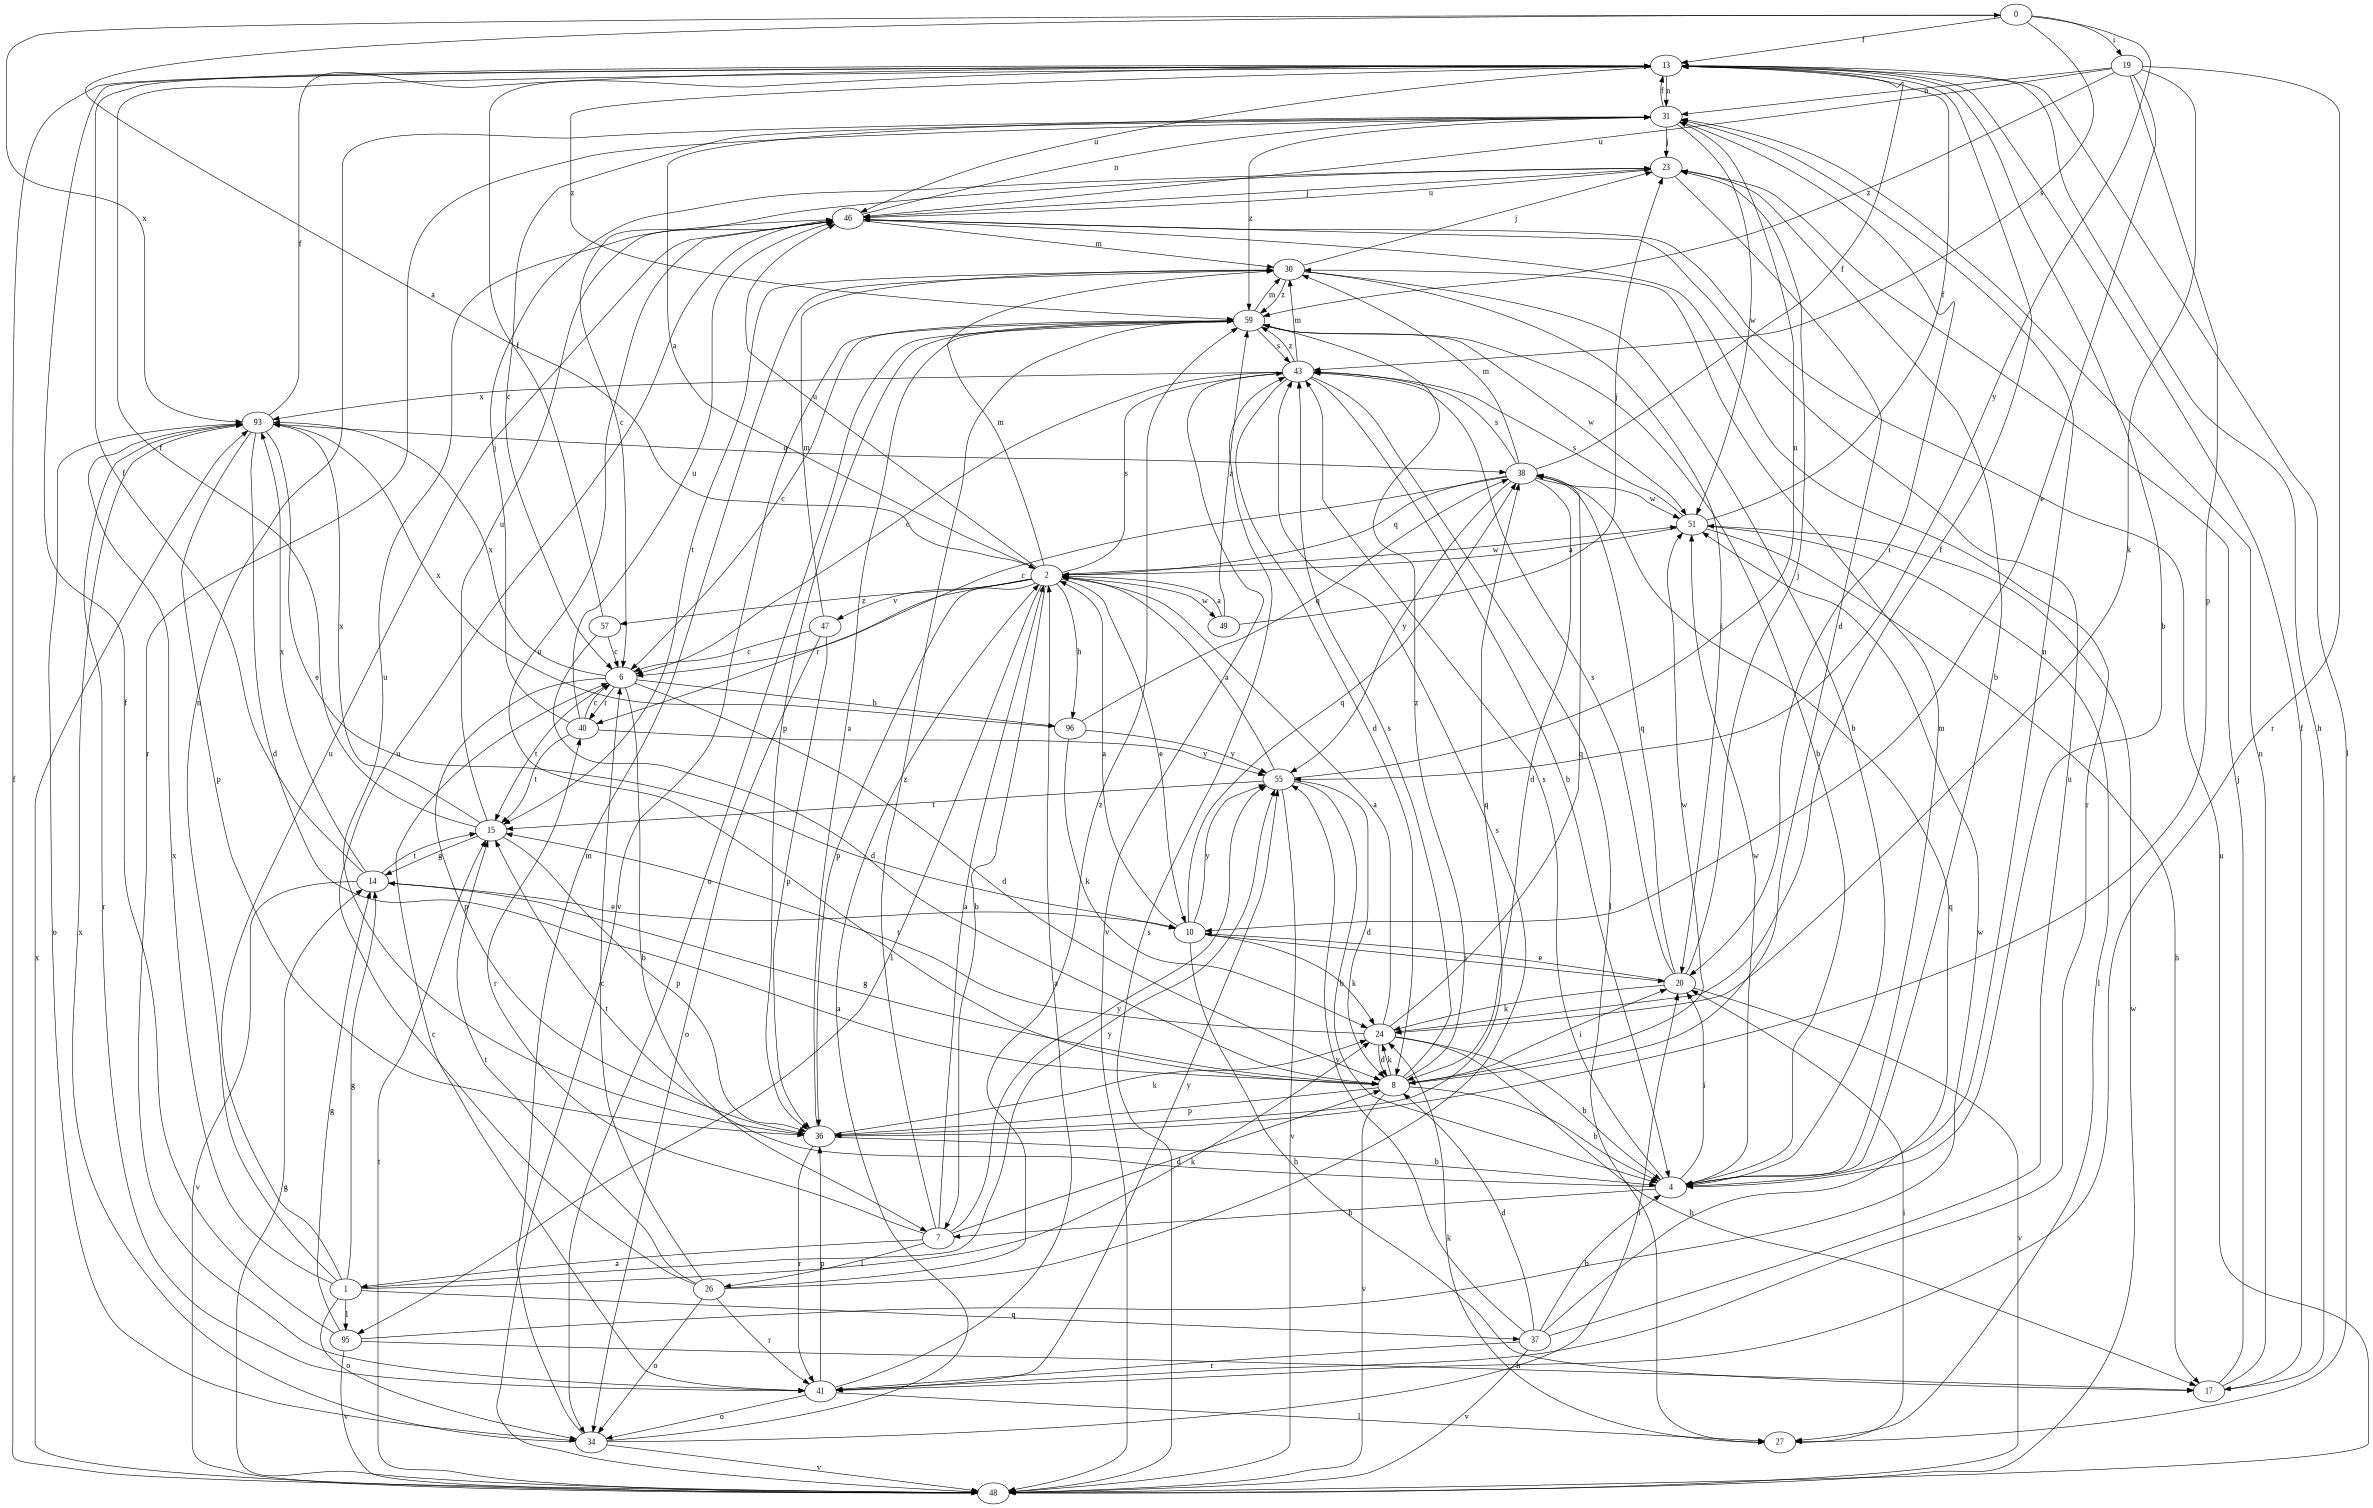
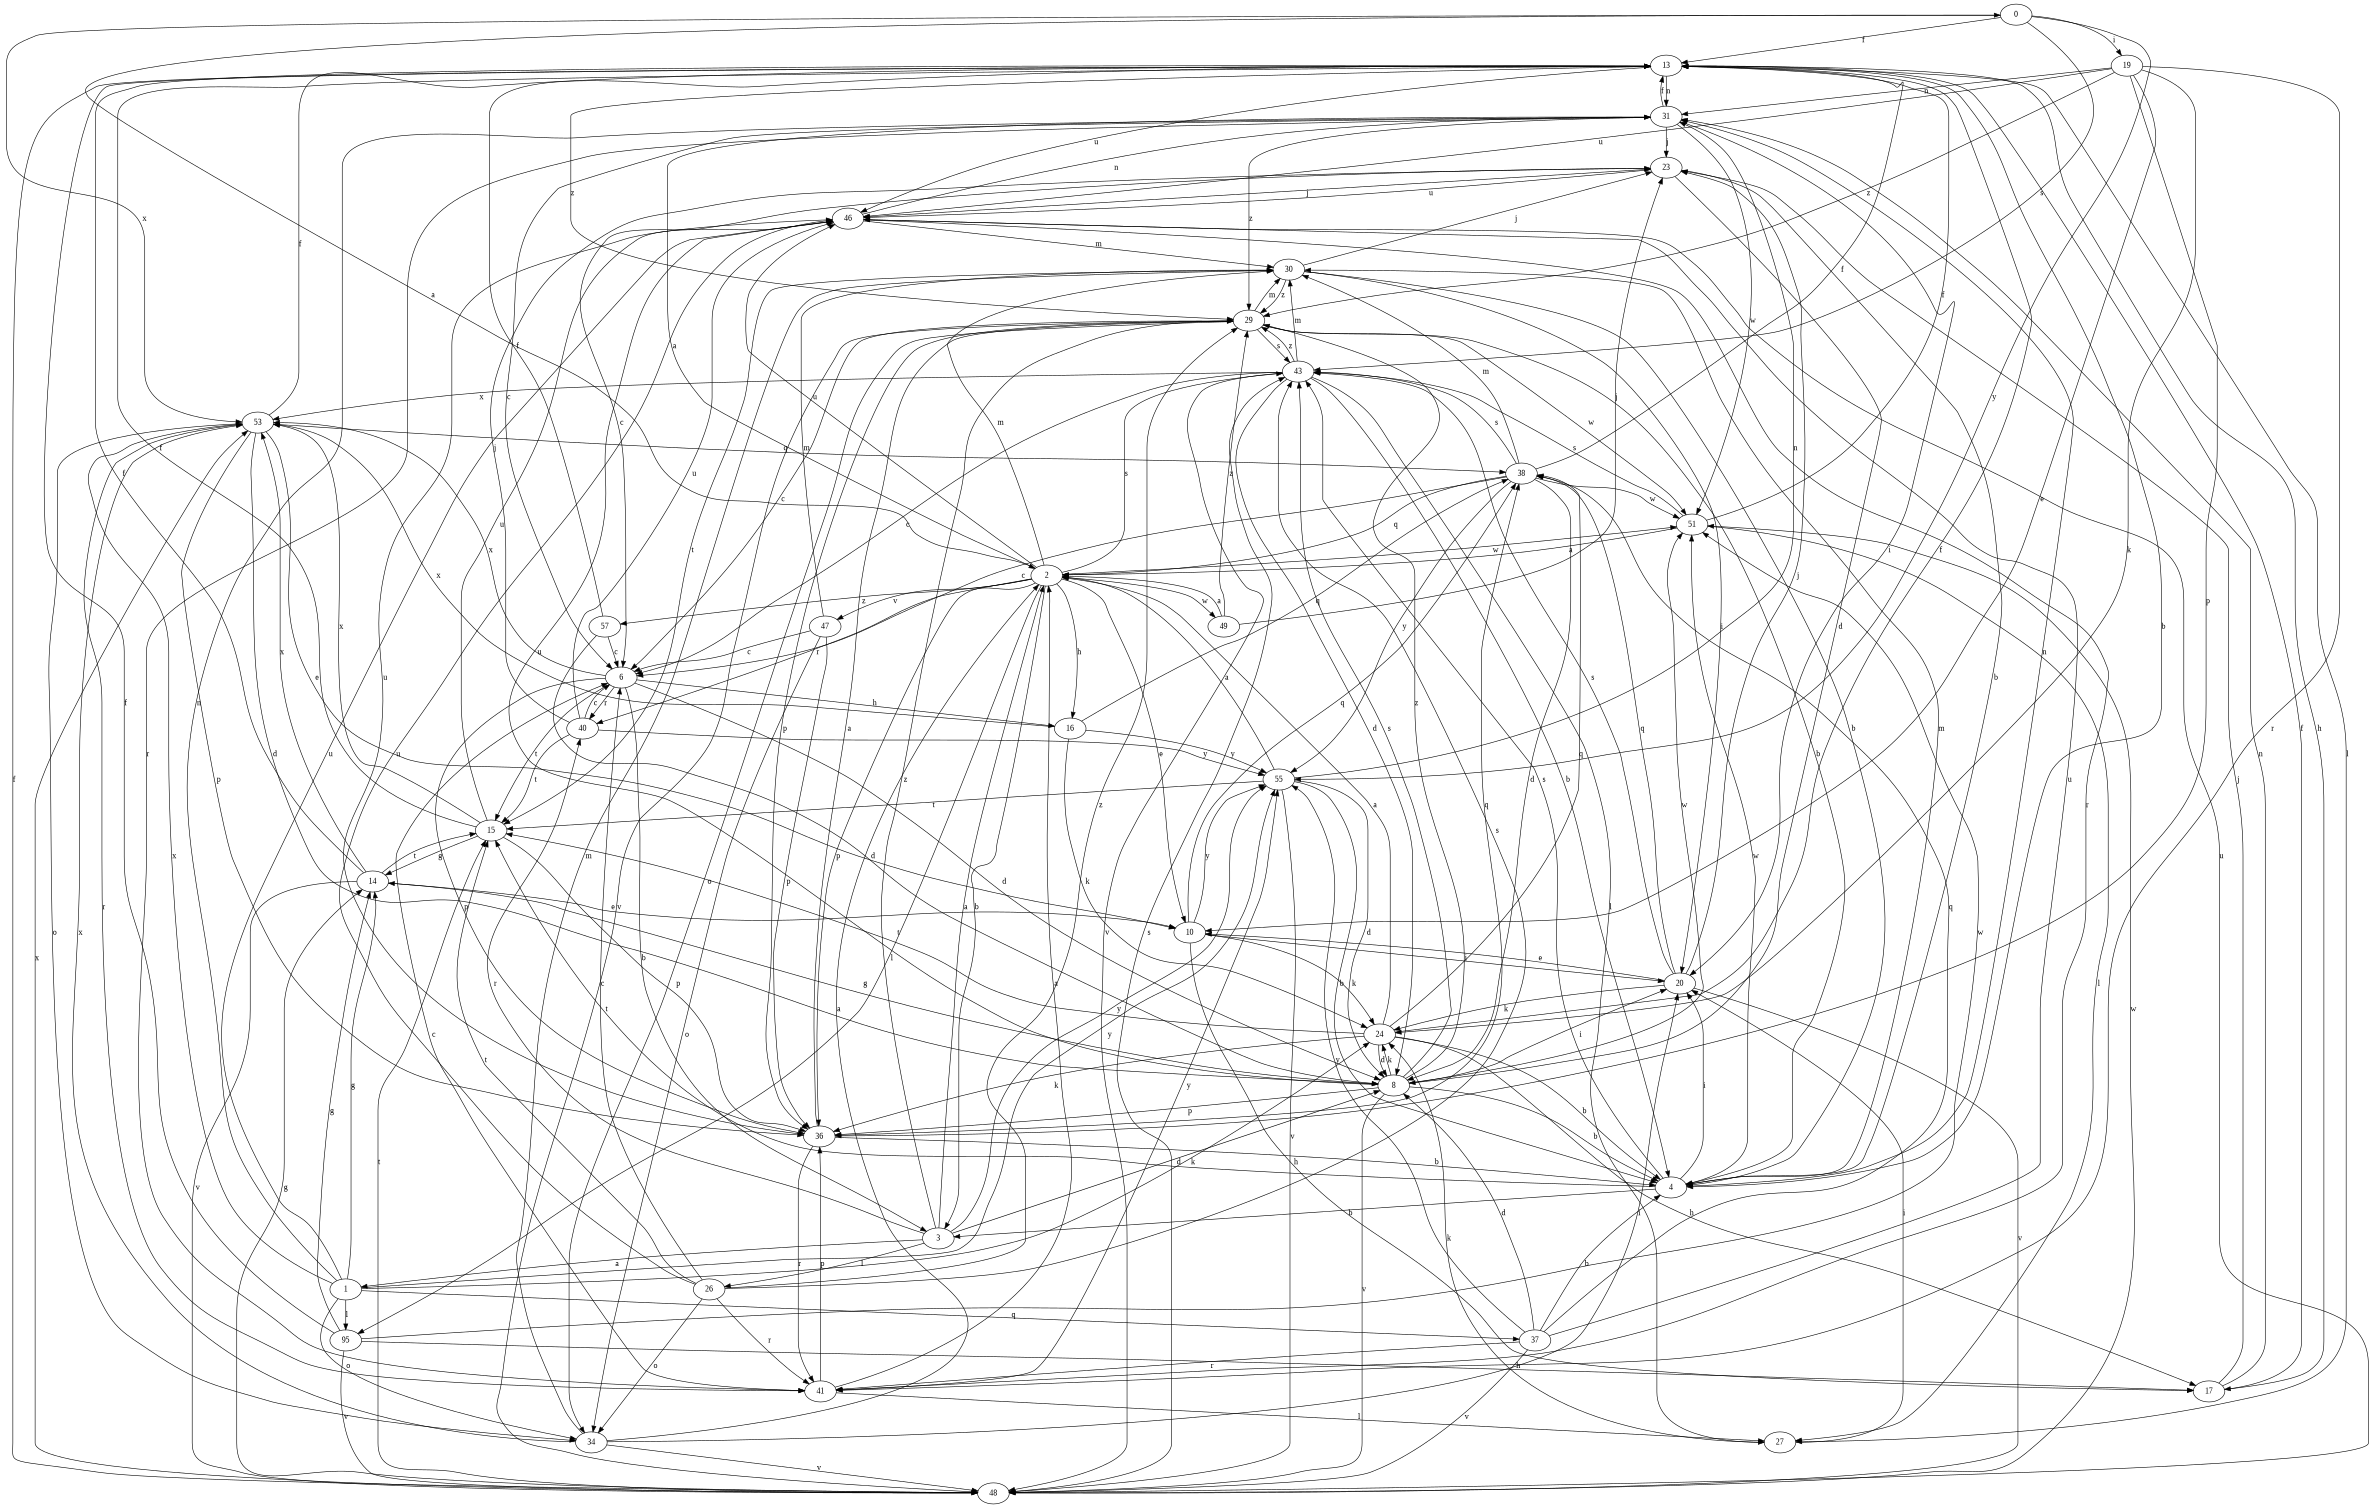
node "59": label "59" -> "29"
node "93": label "93" -> "53"
node "96": label "96" -> "16"
edge "10" -> "2": removed, label "a"
edge "51" -> "17": removed, label "h"
edge "36" -> "24": reversed
node "7": label "7" -> "3"
edge "41" -> "34": removed, label "o"
